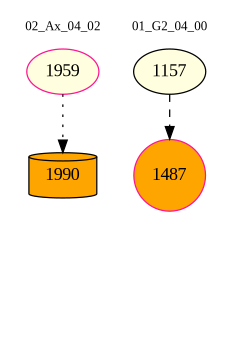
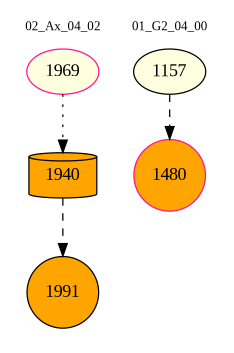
node "1959": label "1959" -> "1969"
node "1990": label "1990" -> "1940"
node "1487": label "1487" -> "1480"
node "1991": added
